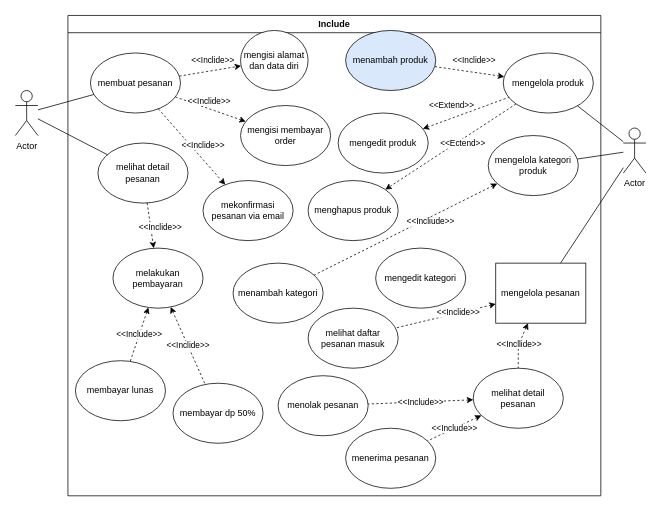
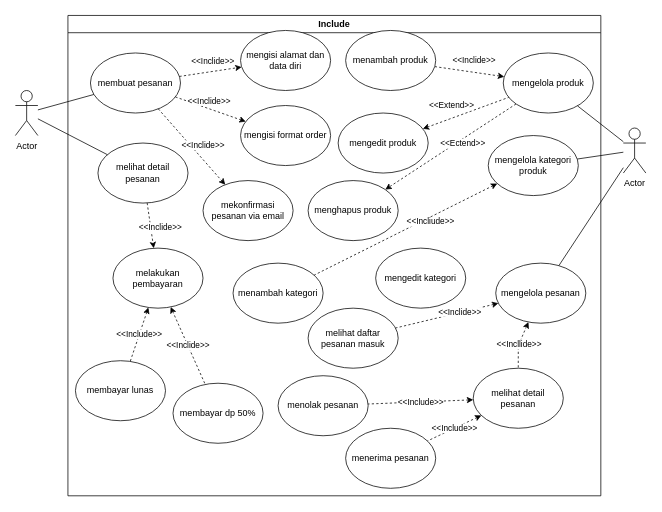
node "mengisi alamat dan data diri": size 68x60 -> 90x60
node "menambah produk": fillcolor #dae8fc -> #ffffff
node "mengisi membayar order": label "mengisi membayar order" -> "mengisi format order"
node "mengelola pesanan": shape rectangle -> ellipse
